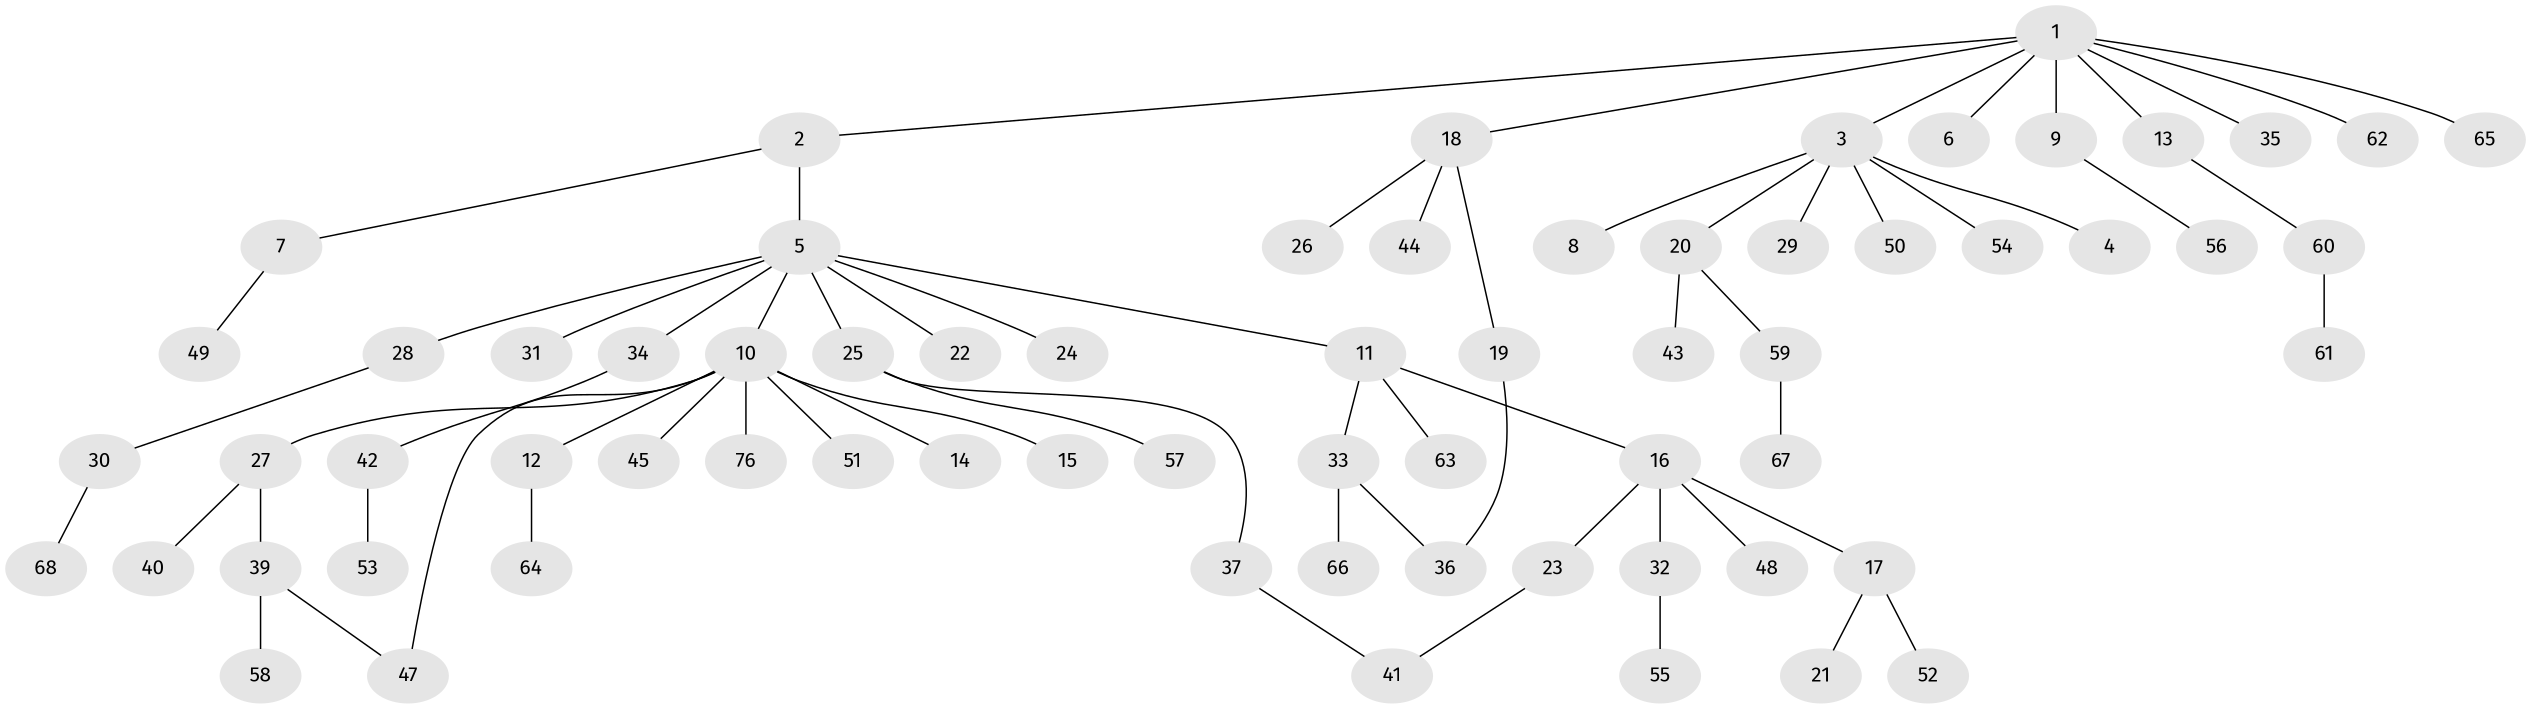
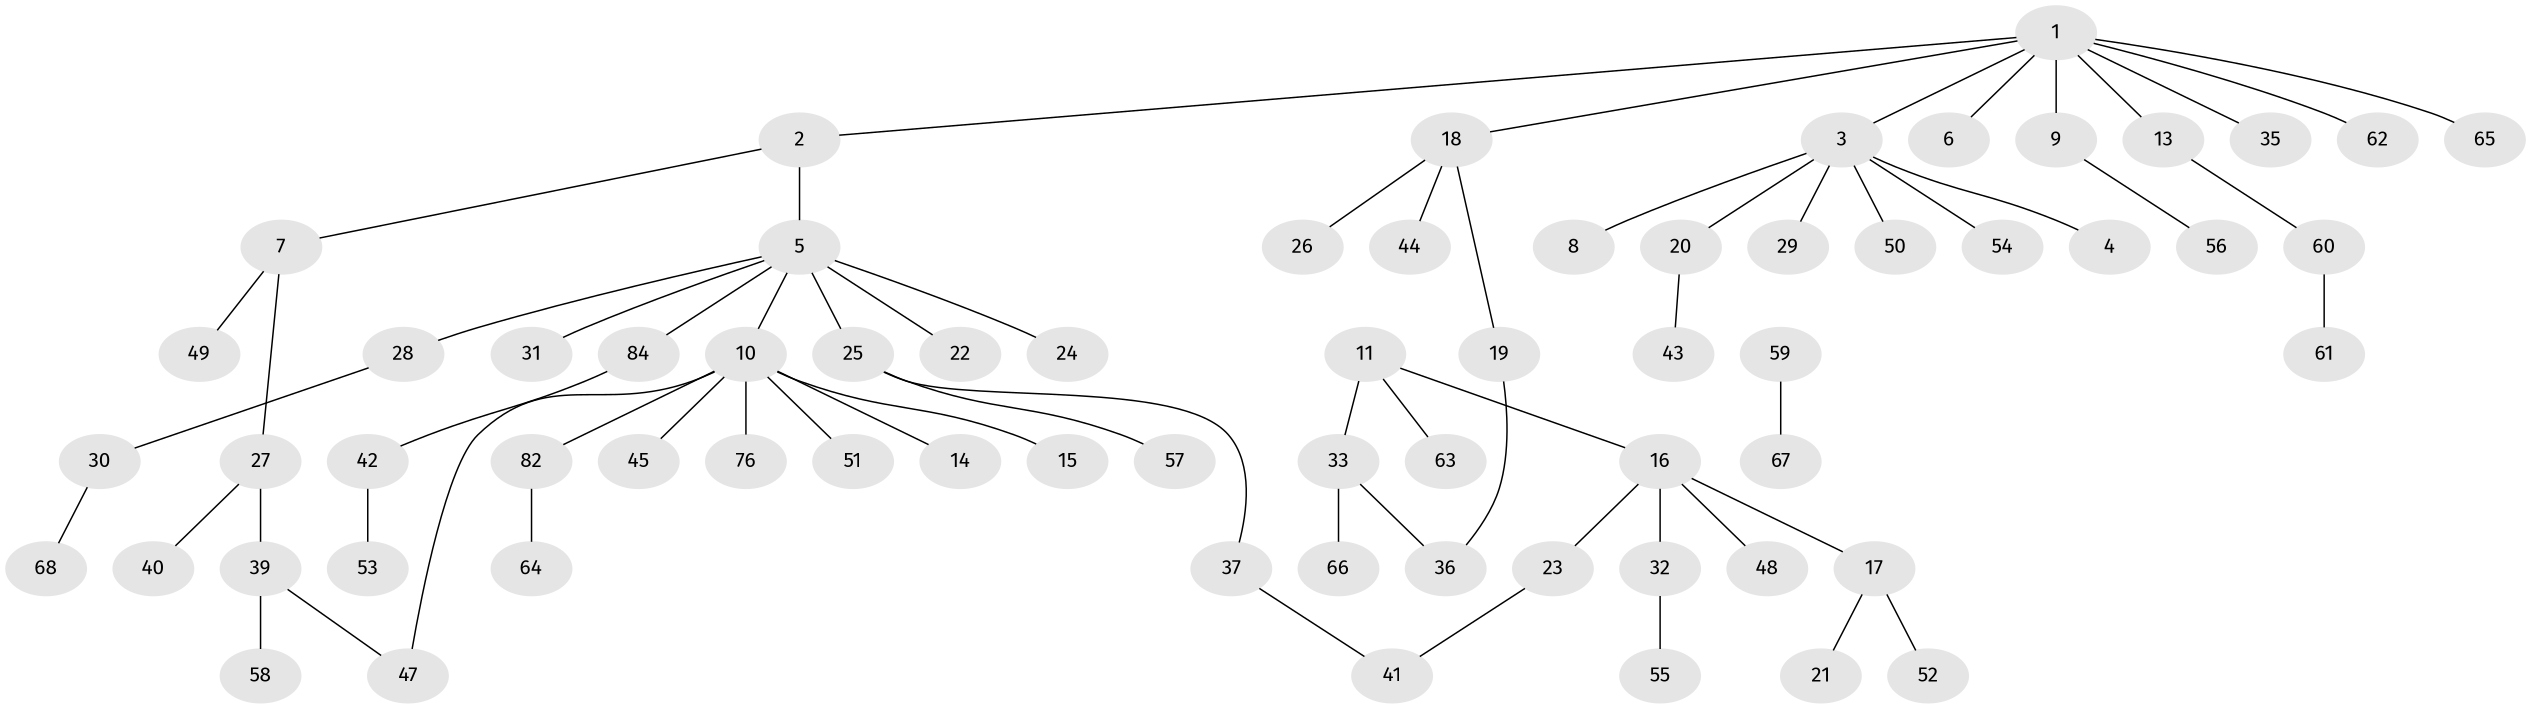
edge "5" -- "11": removed
edge "20" -- "59": removed
node "34": label "34" -> "84"
edge "10" -- "27": now "7" -- "27"
node "12": label "12" -> "82"
